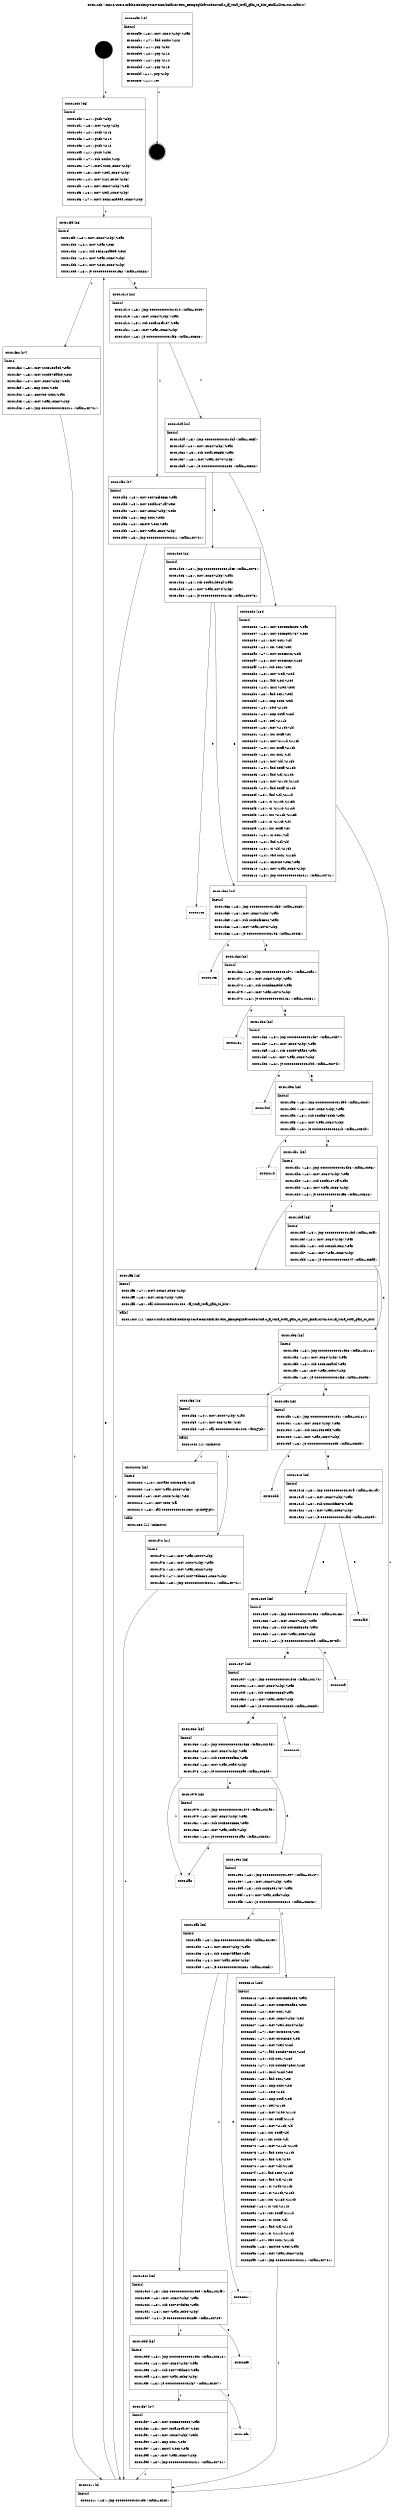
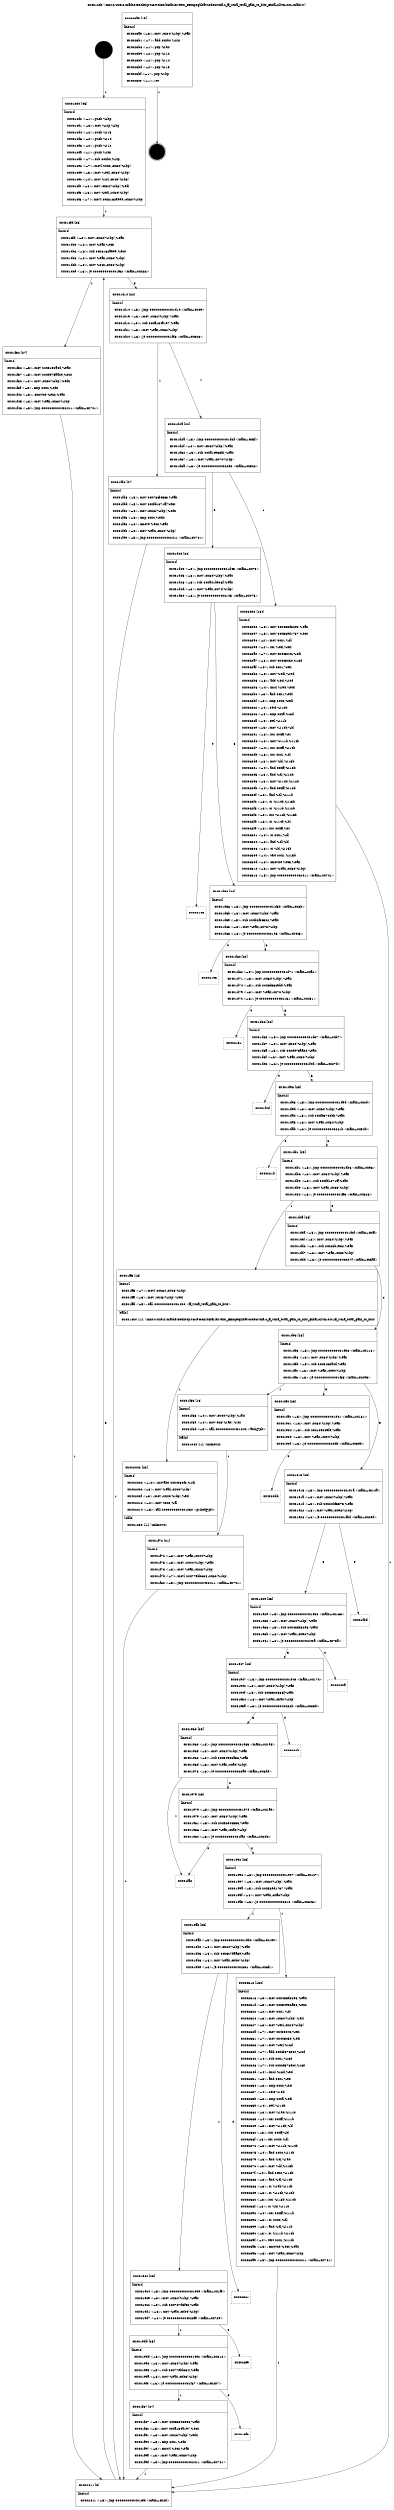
edge "0x401f65 [13]" -> "0x402002 [23]": now "0x401ff3 [15]" -> "0x402002 [23]"
edge "0x401dfc [25]" -> "0x401e15 [25]": now "0x401de3 [25]" -> "0x401e15 [25]"
edge "0x401e60 [25]" -> "0x401e92 [25]": now "0x401e79 [25]" -> "0x401e92 [25]"
